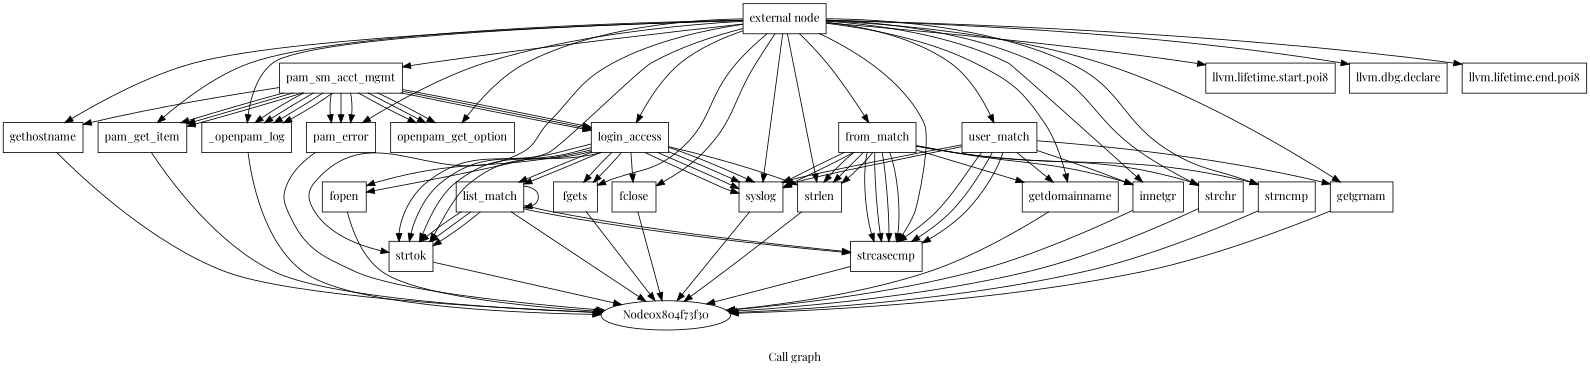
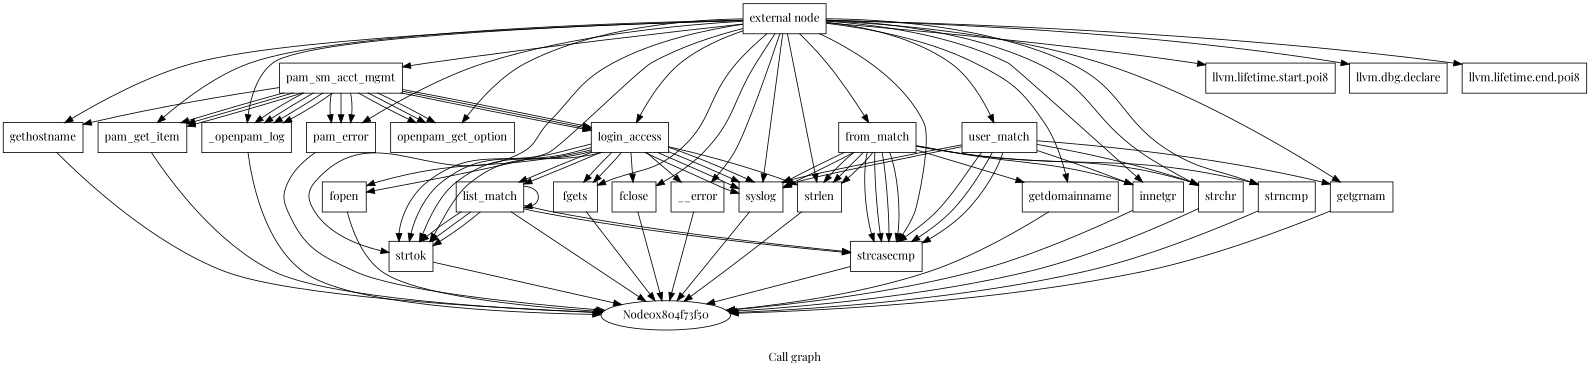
edge "user_match" -> "getdomainname": now "user_match" -> "strchr"
node "__error": added
node "Node0x804f73f30": label "Node0x804f73f30" -> "Node0x804f73f50"
